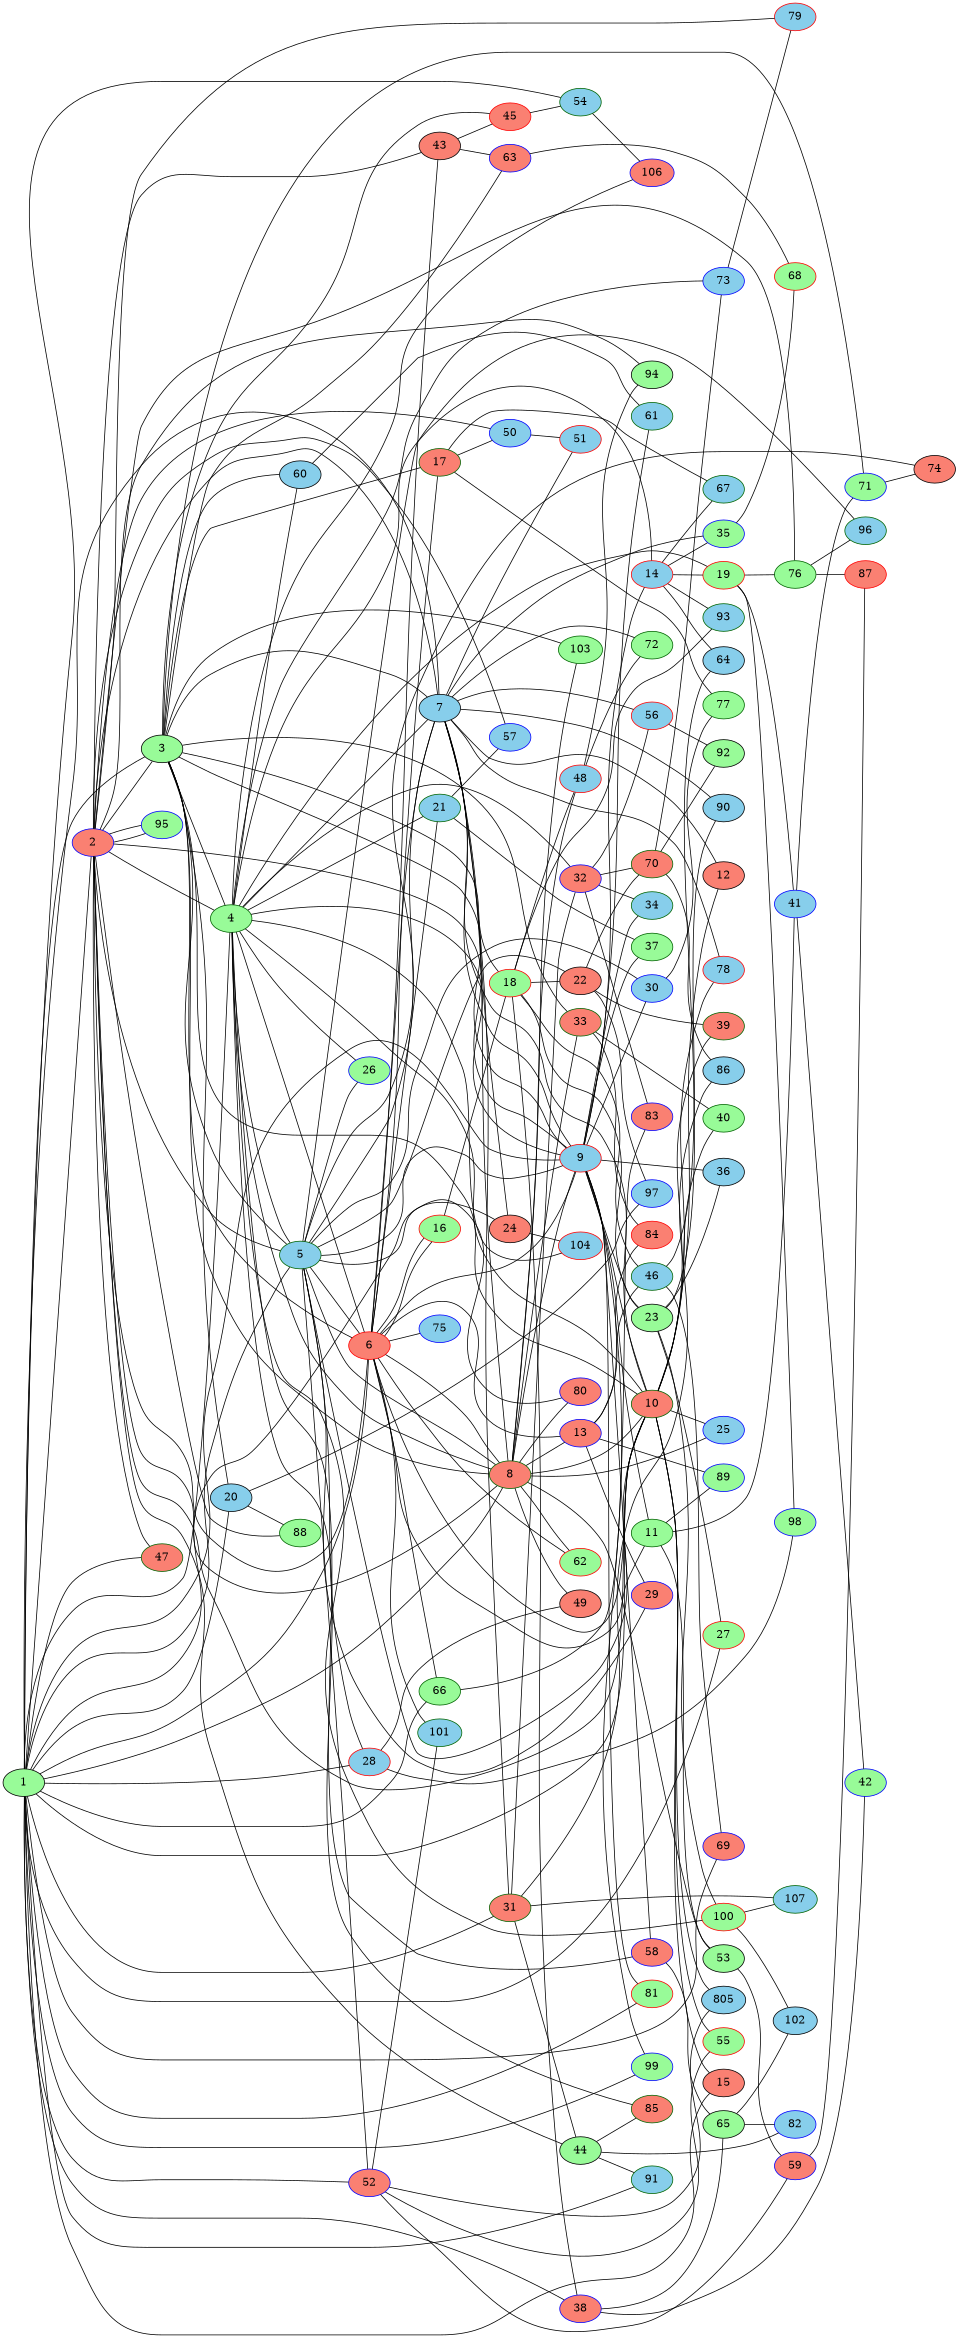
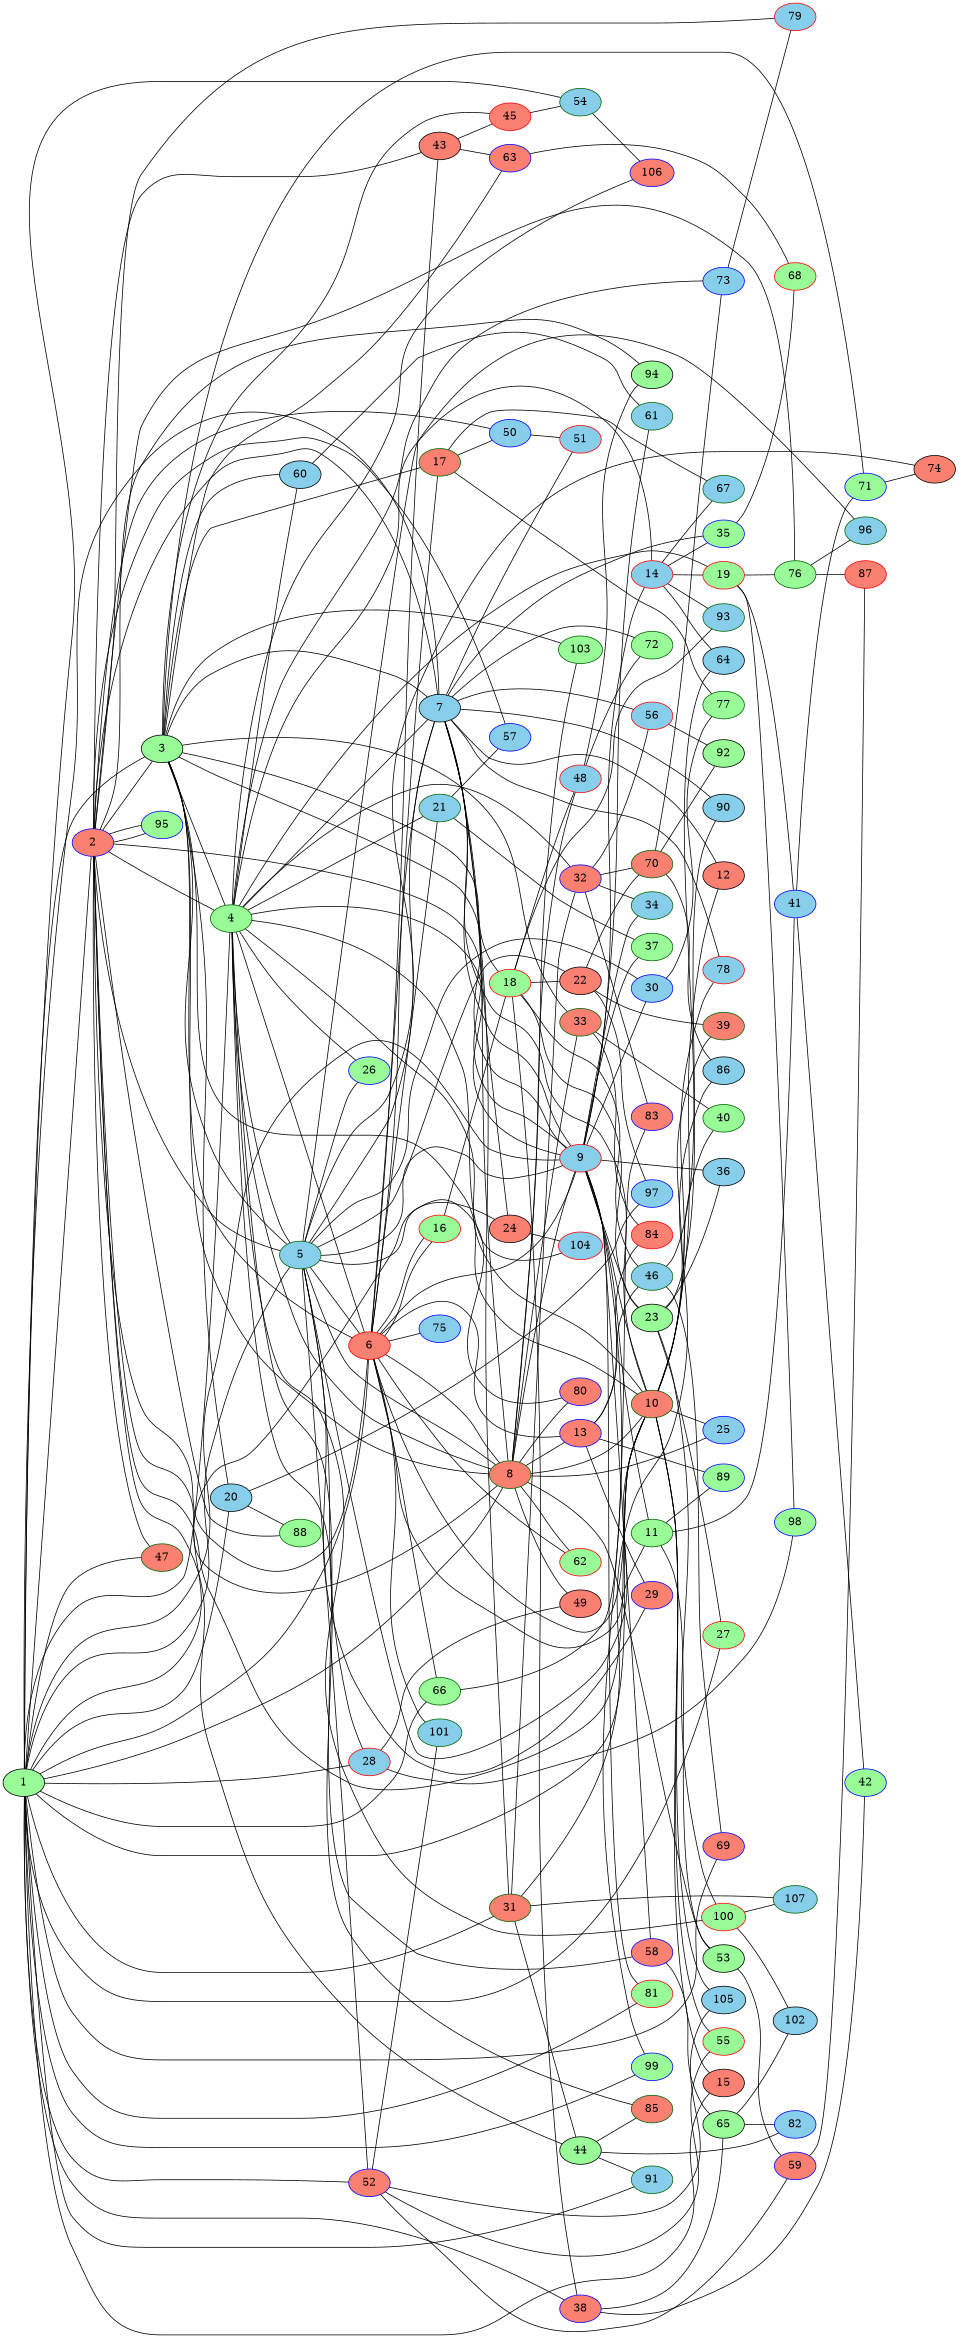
node "805": label "805" -> "105"
